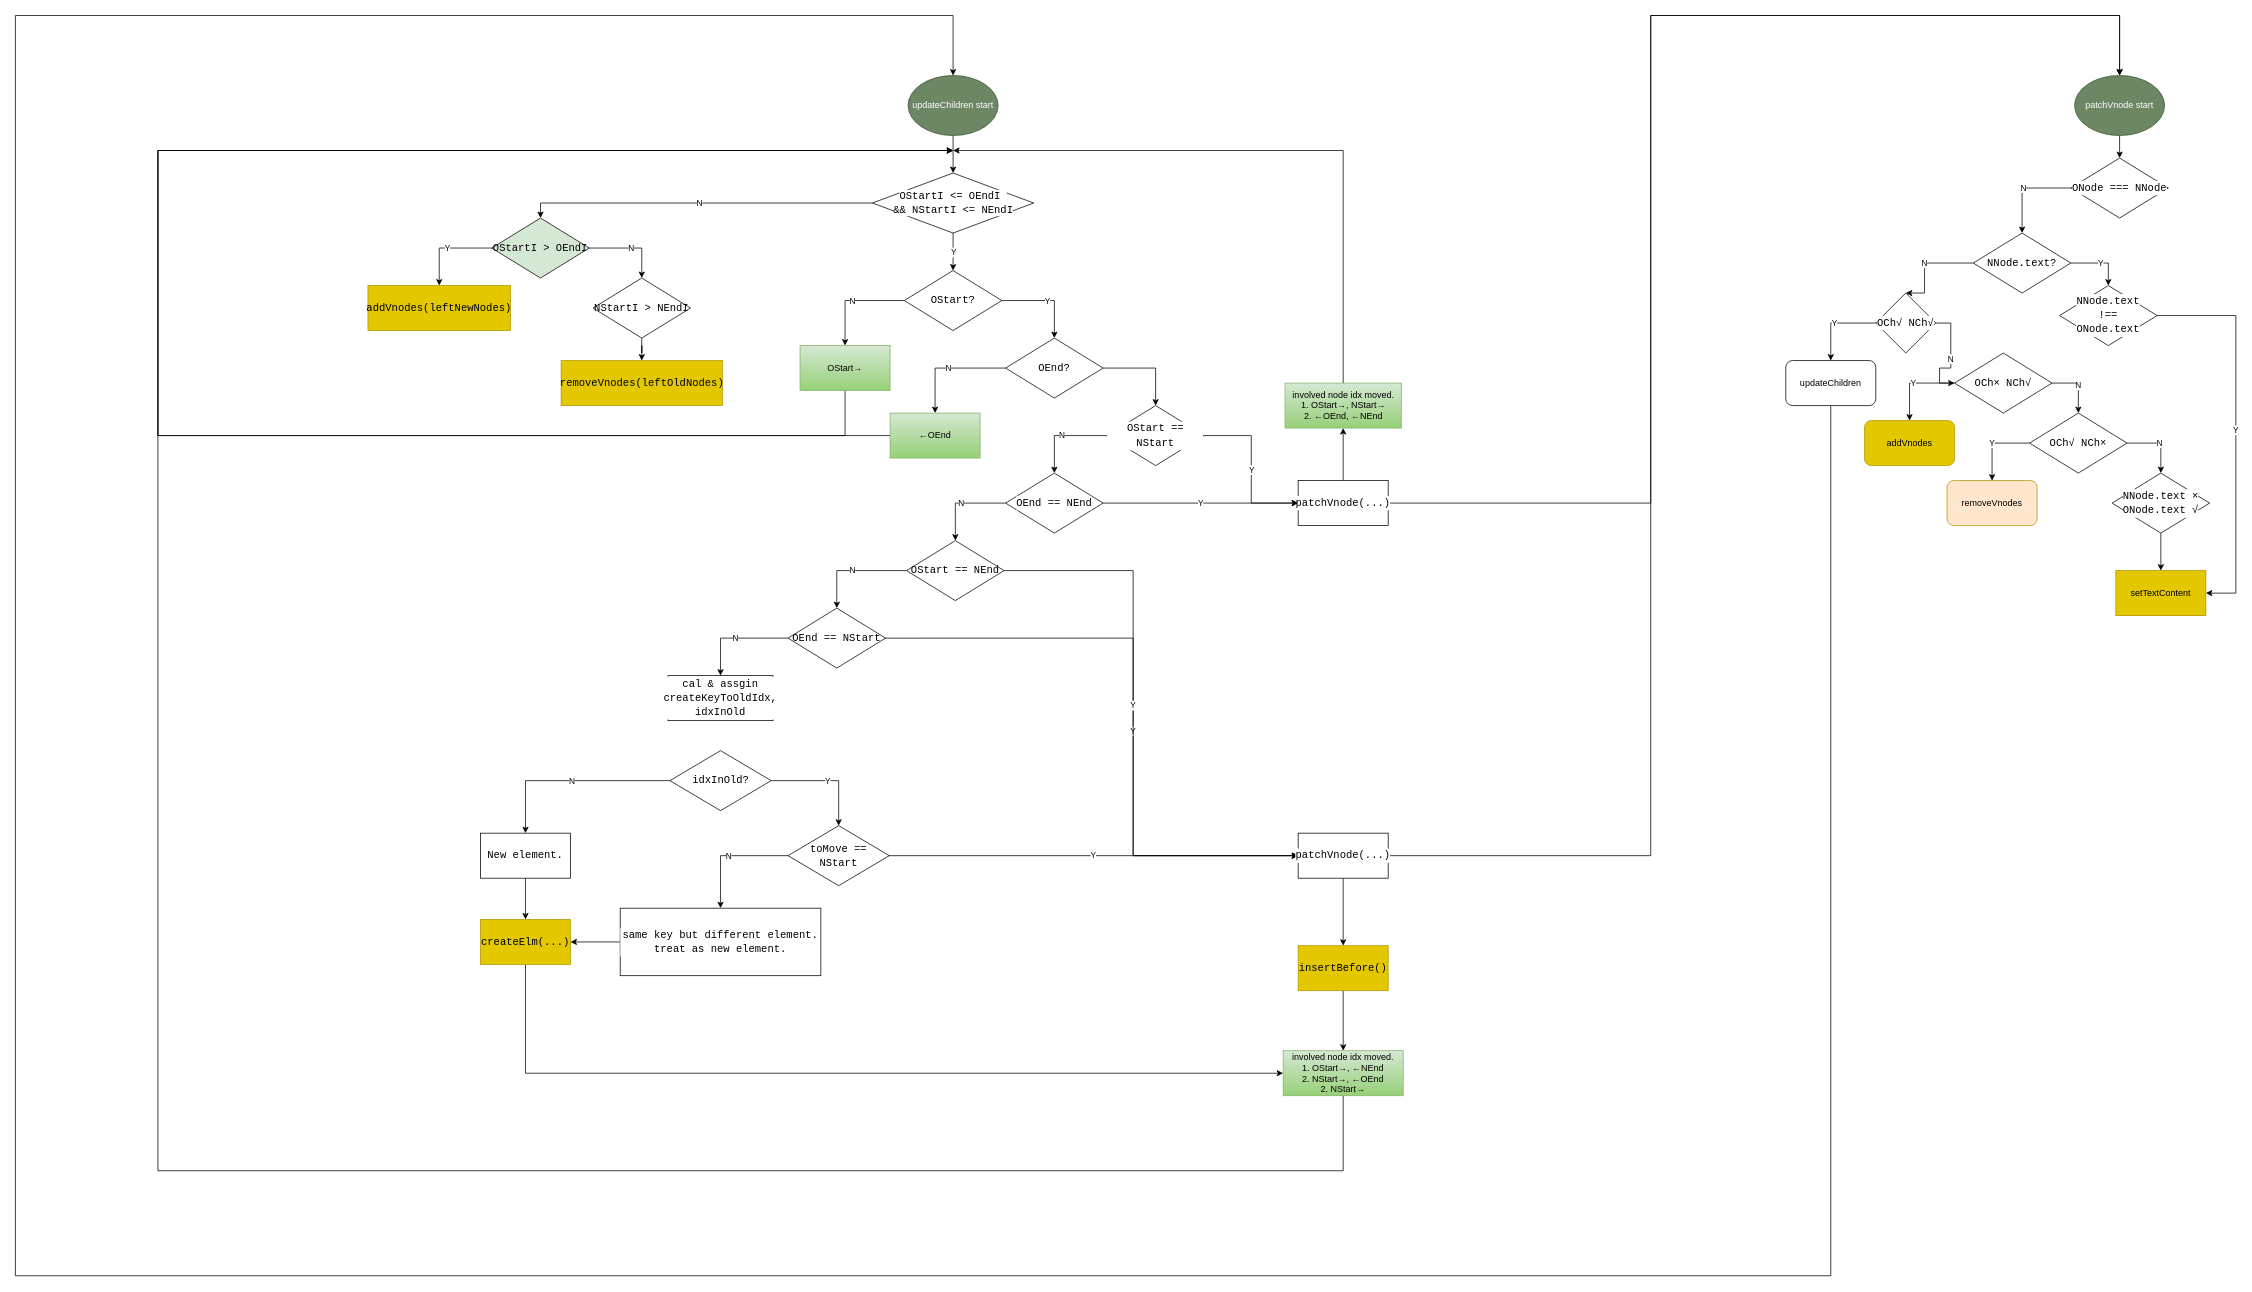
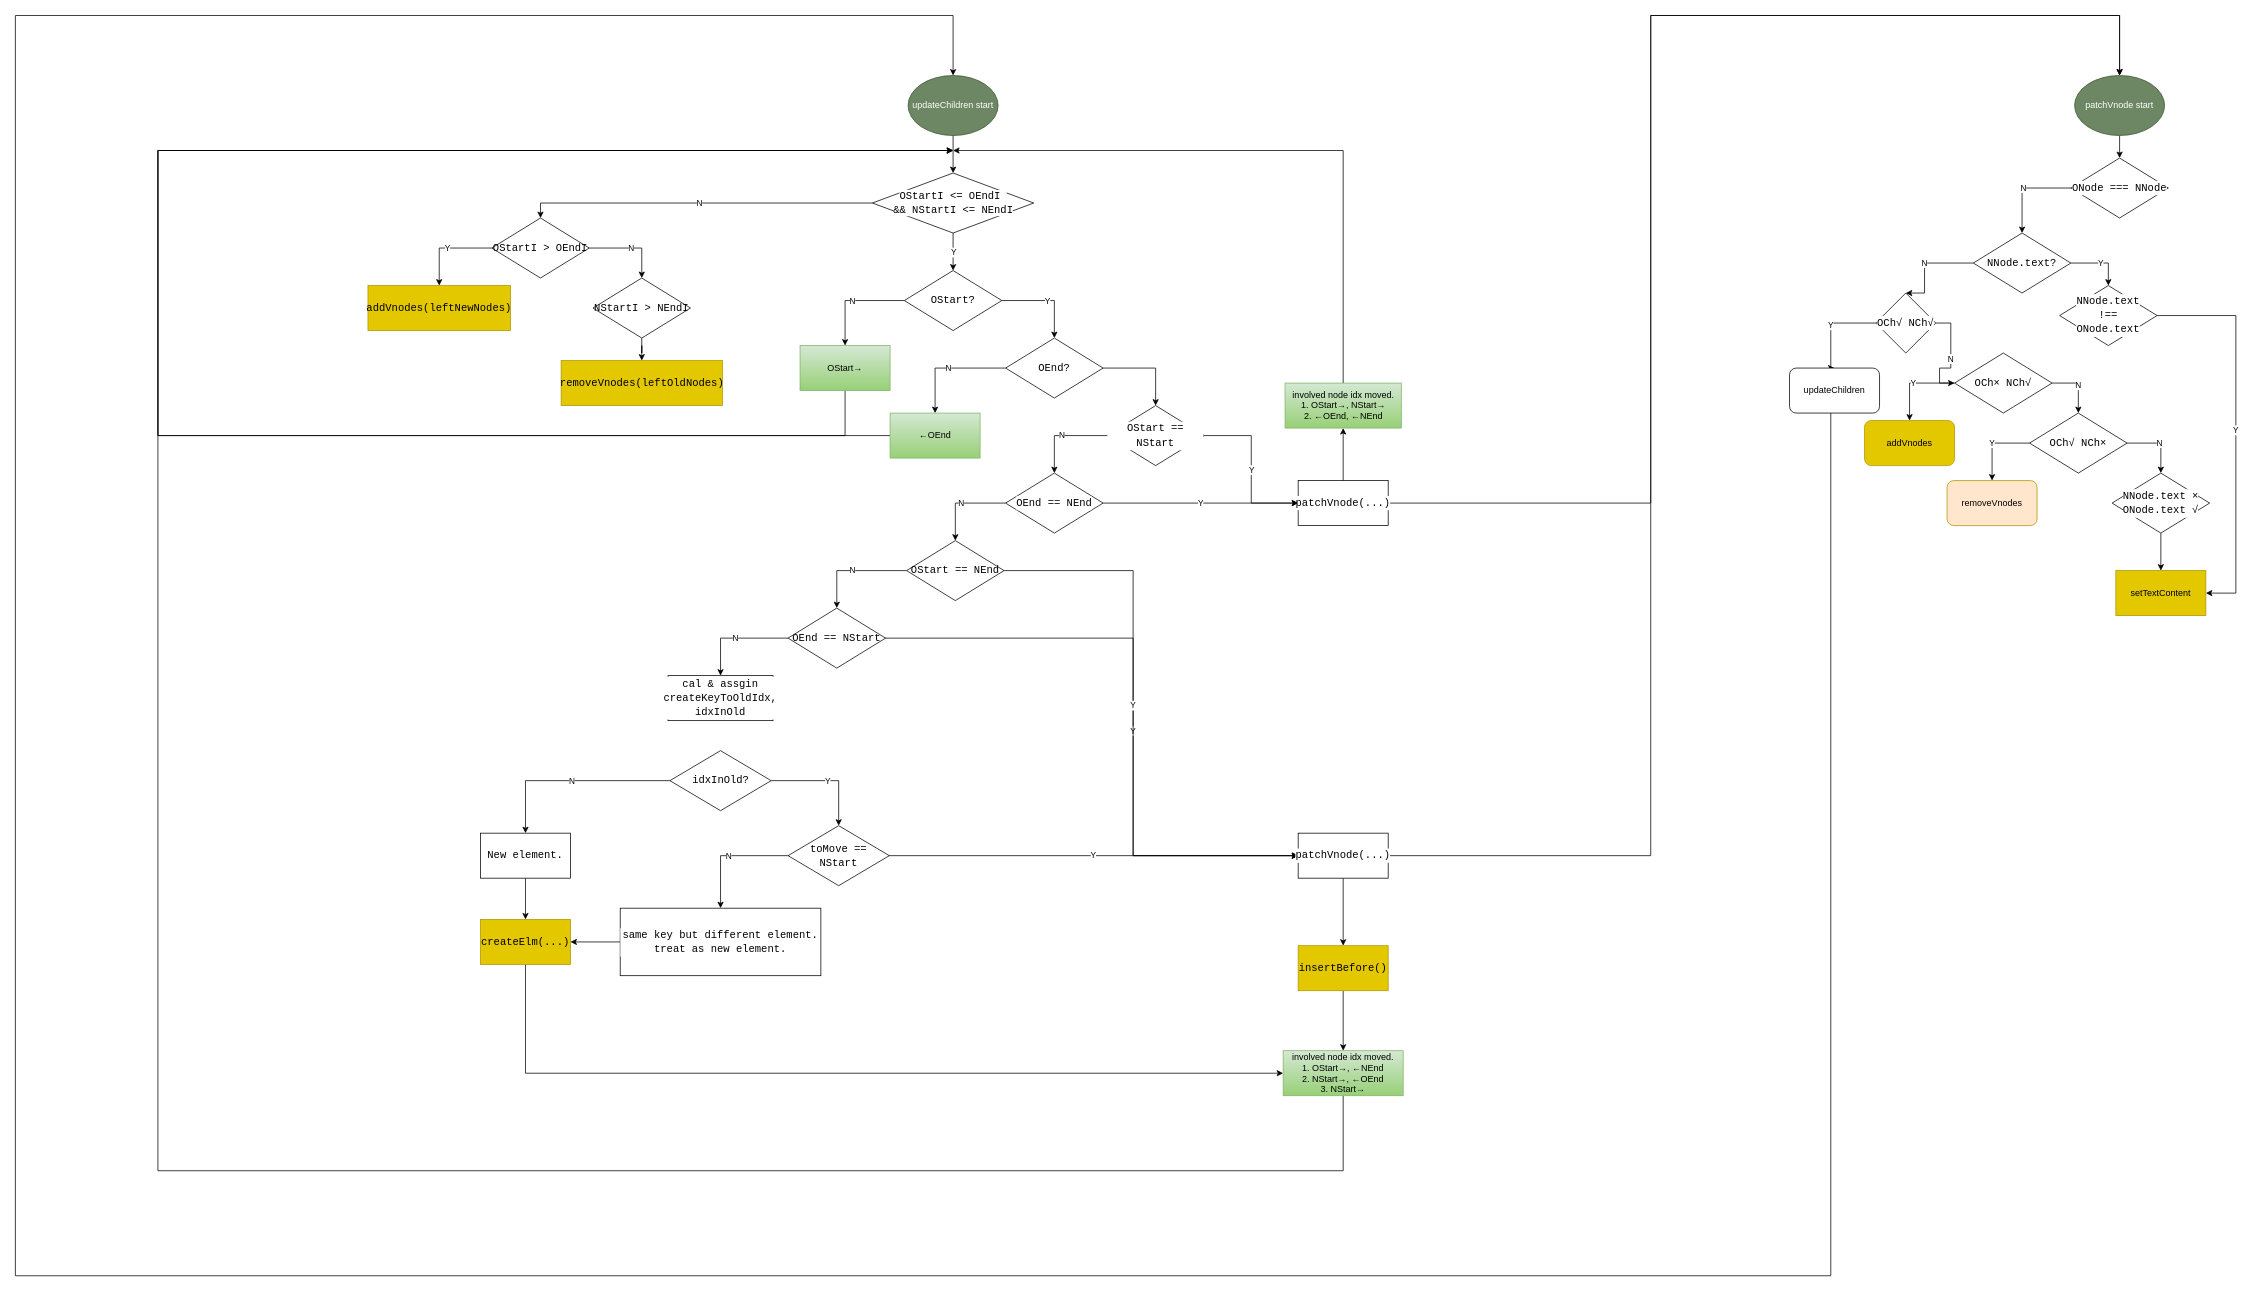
node "OStartI > OEndI": fillcolor #d5e8d4 -> #ffffff
node "updateChildren": moved (1830, 383) -> (1834, 390)
node "involved node idx moved. 1. OStart→, ←NEnd 2. NStart→, ←OEnd 2. NStart→": label "involved node idx moved. 1. OStart→, ←NEnd 2. NStart→, ←OEnd 2. NStart→" -> "involved node idx moved. 1. OStart→, ←NEnd 2. NStart→, ←OEnd 3. NStart→"
